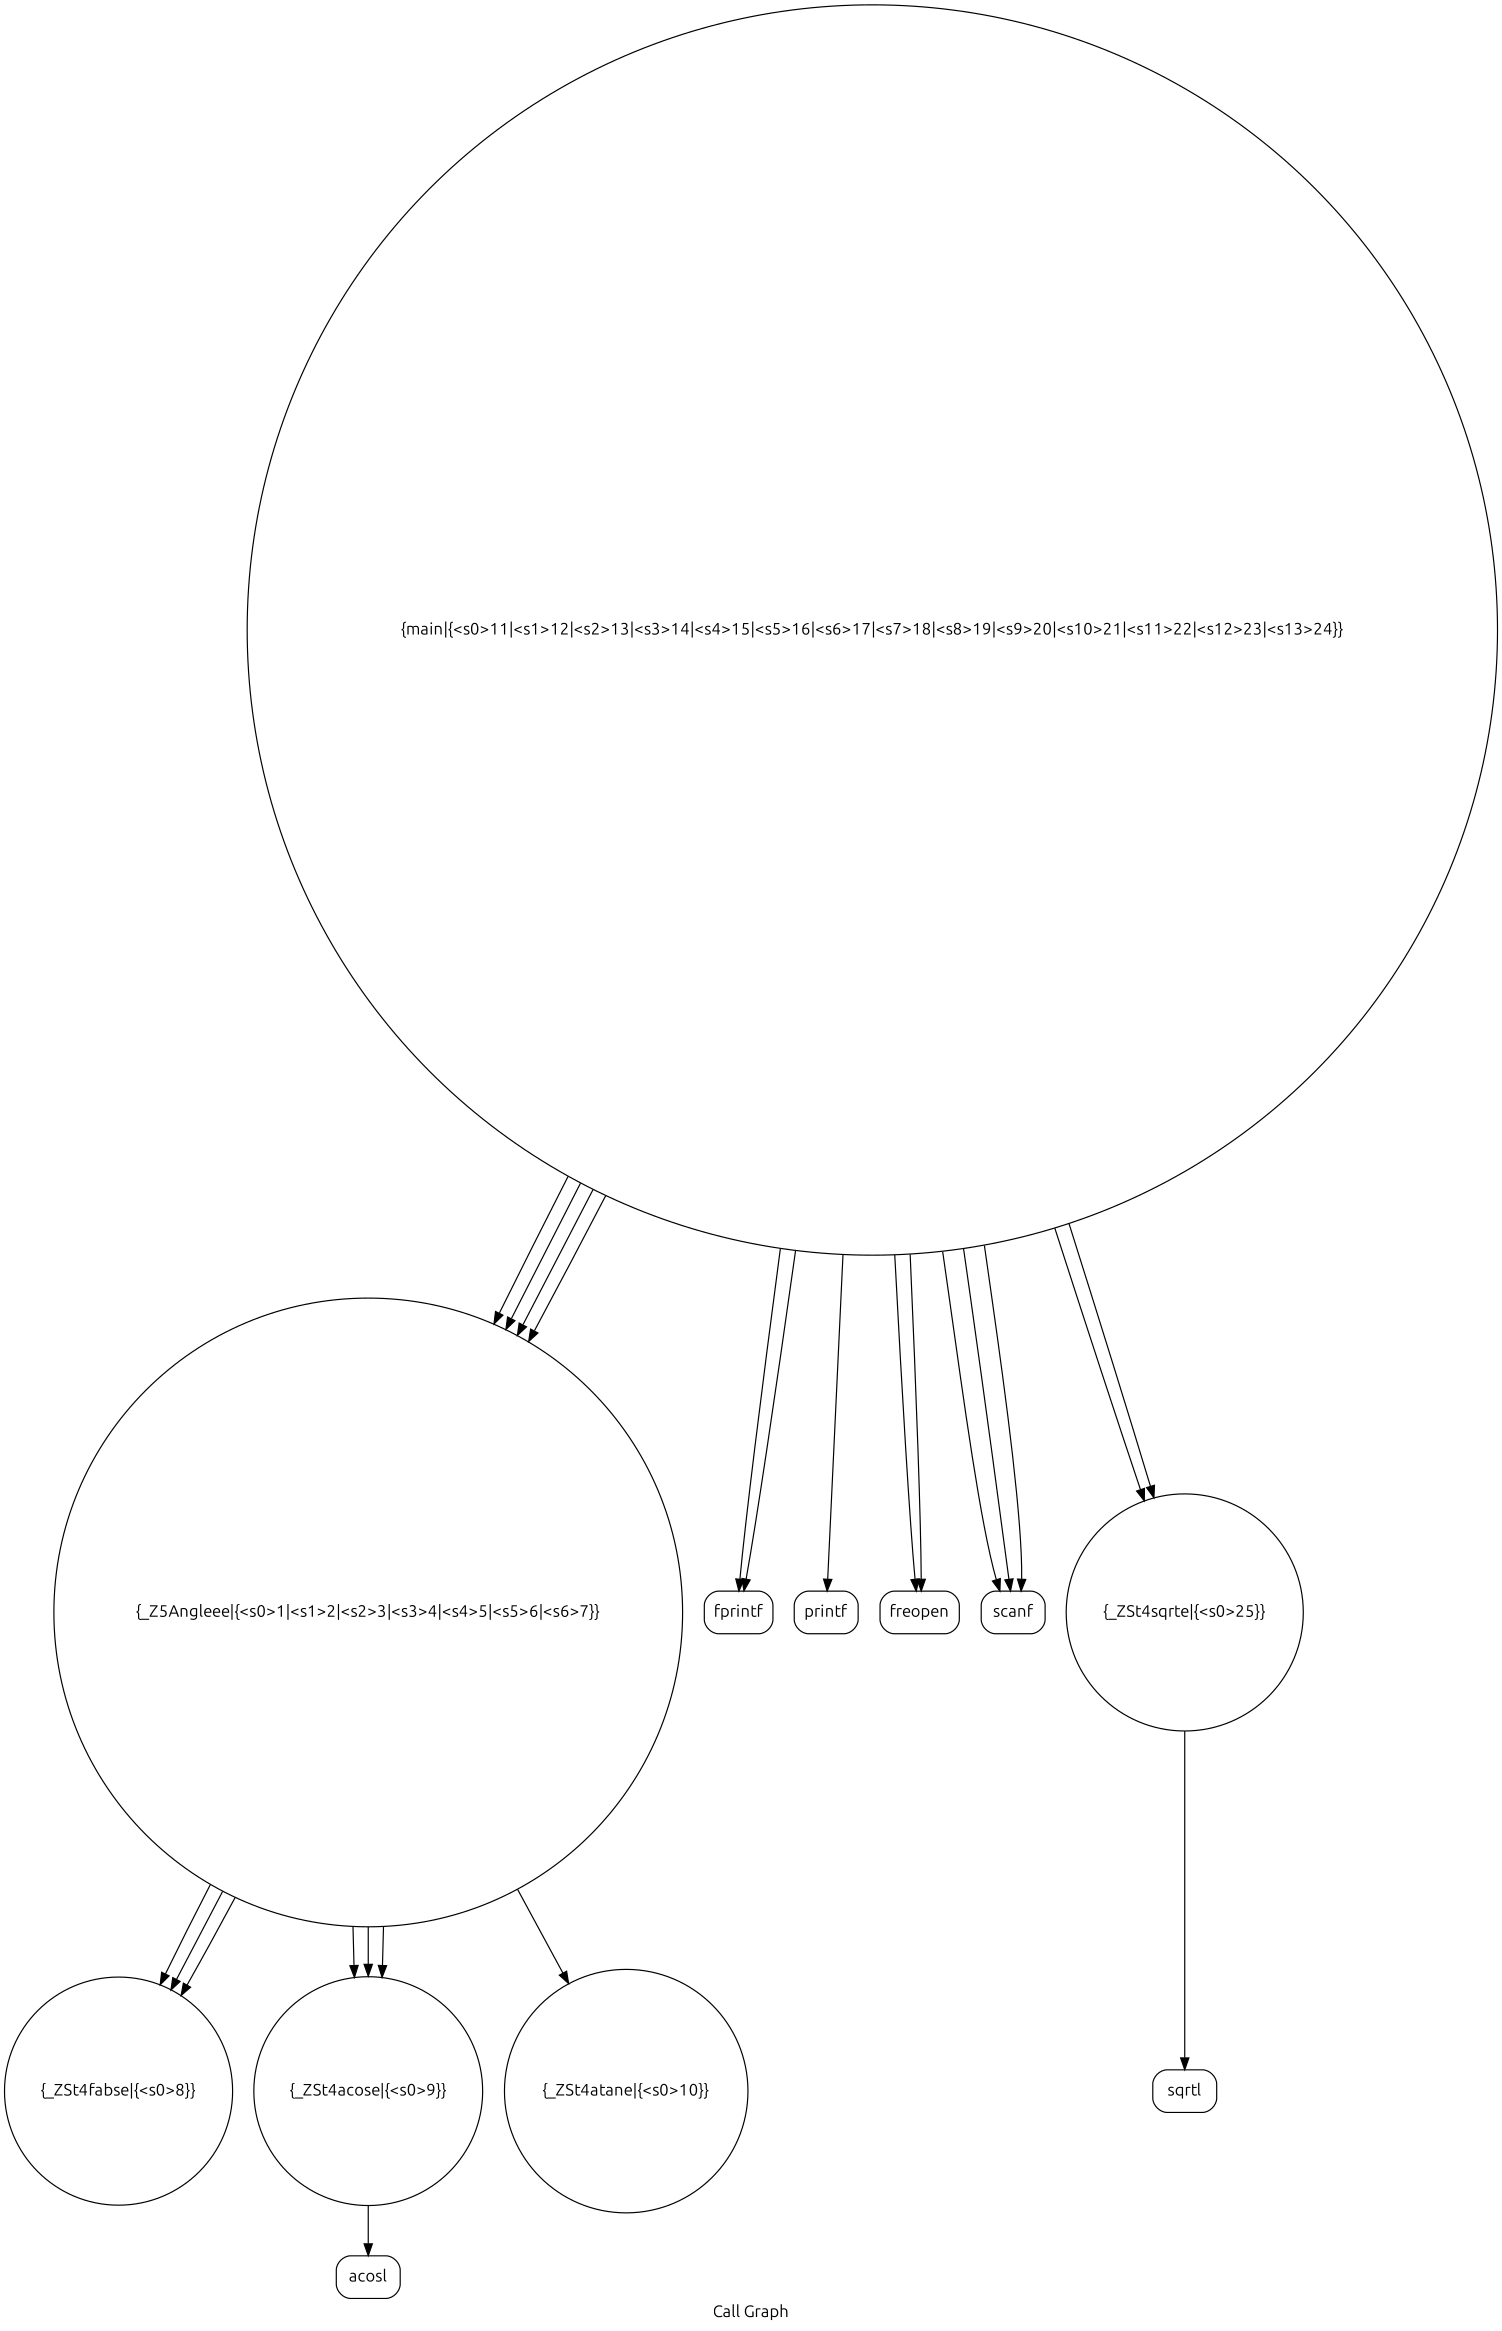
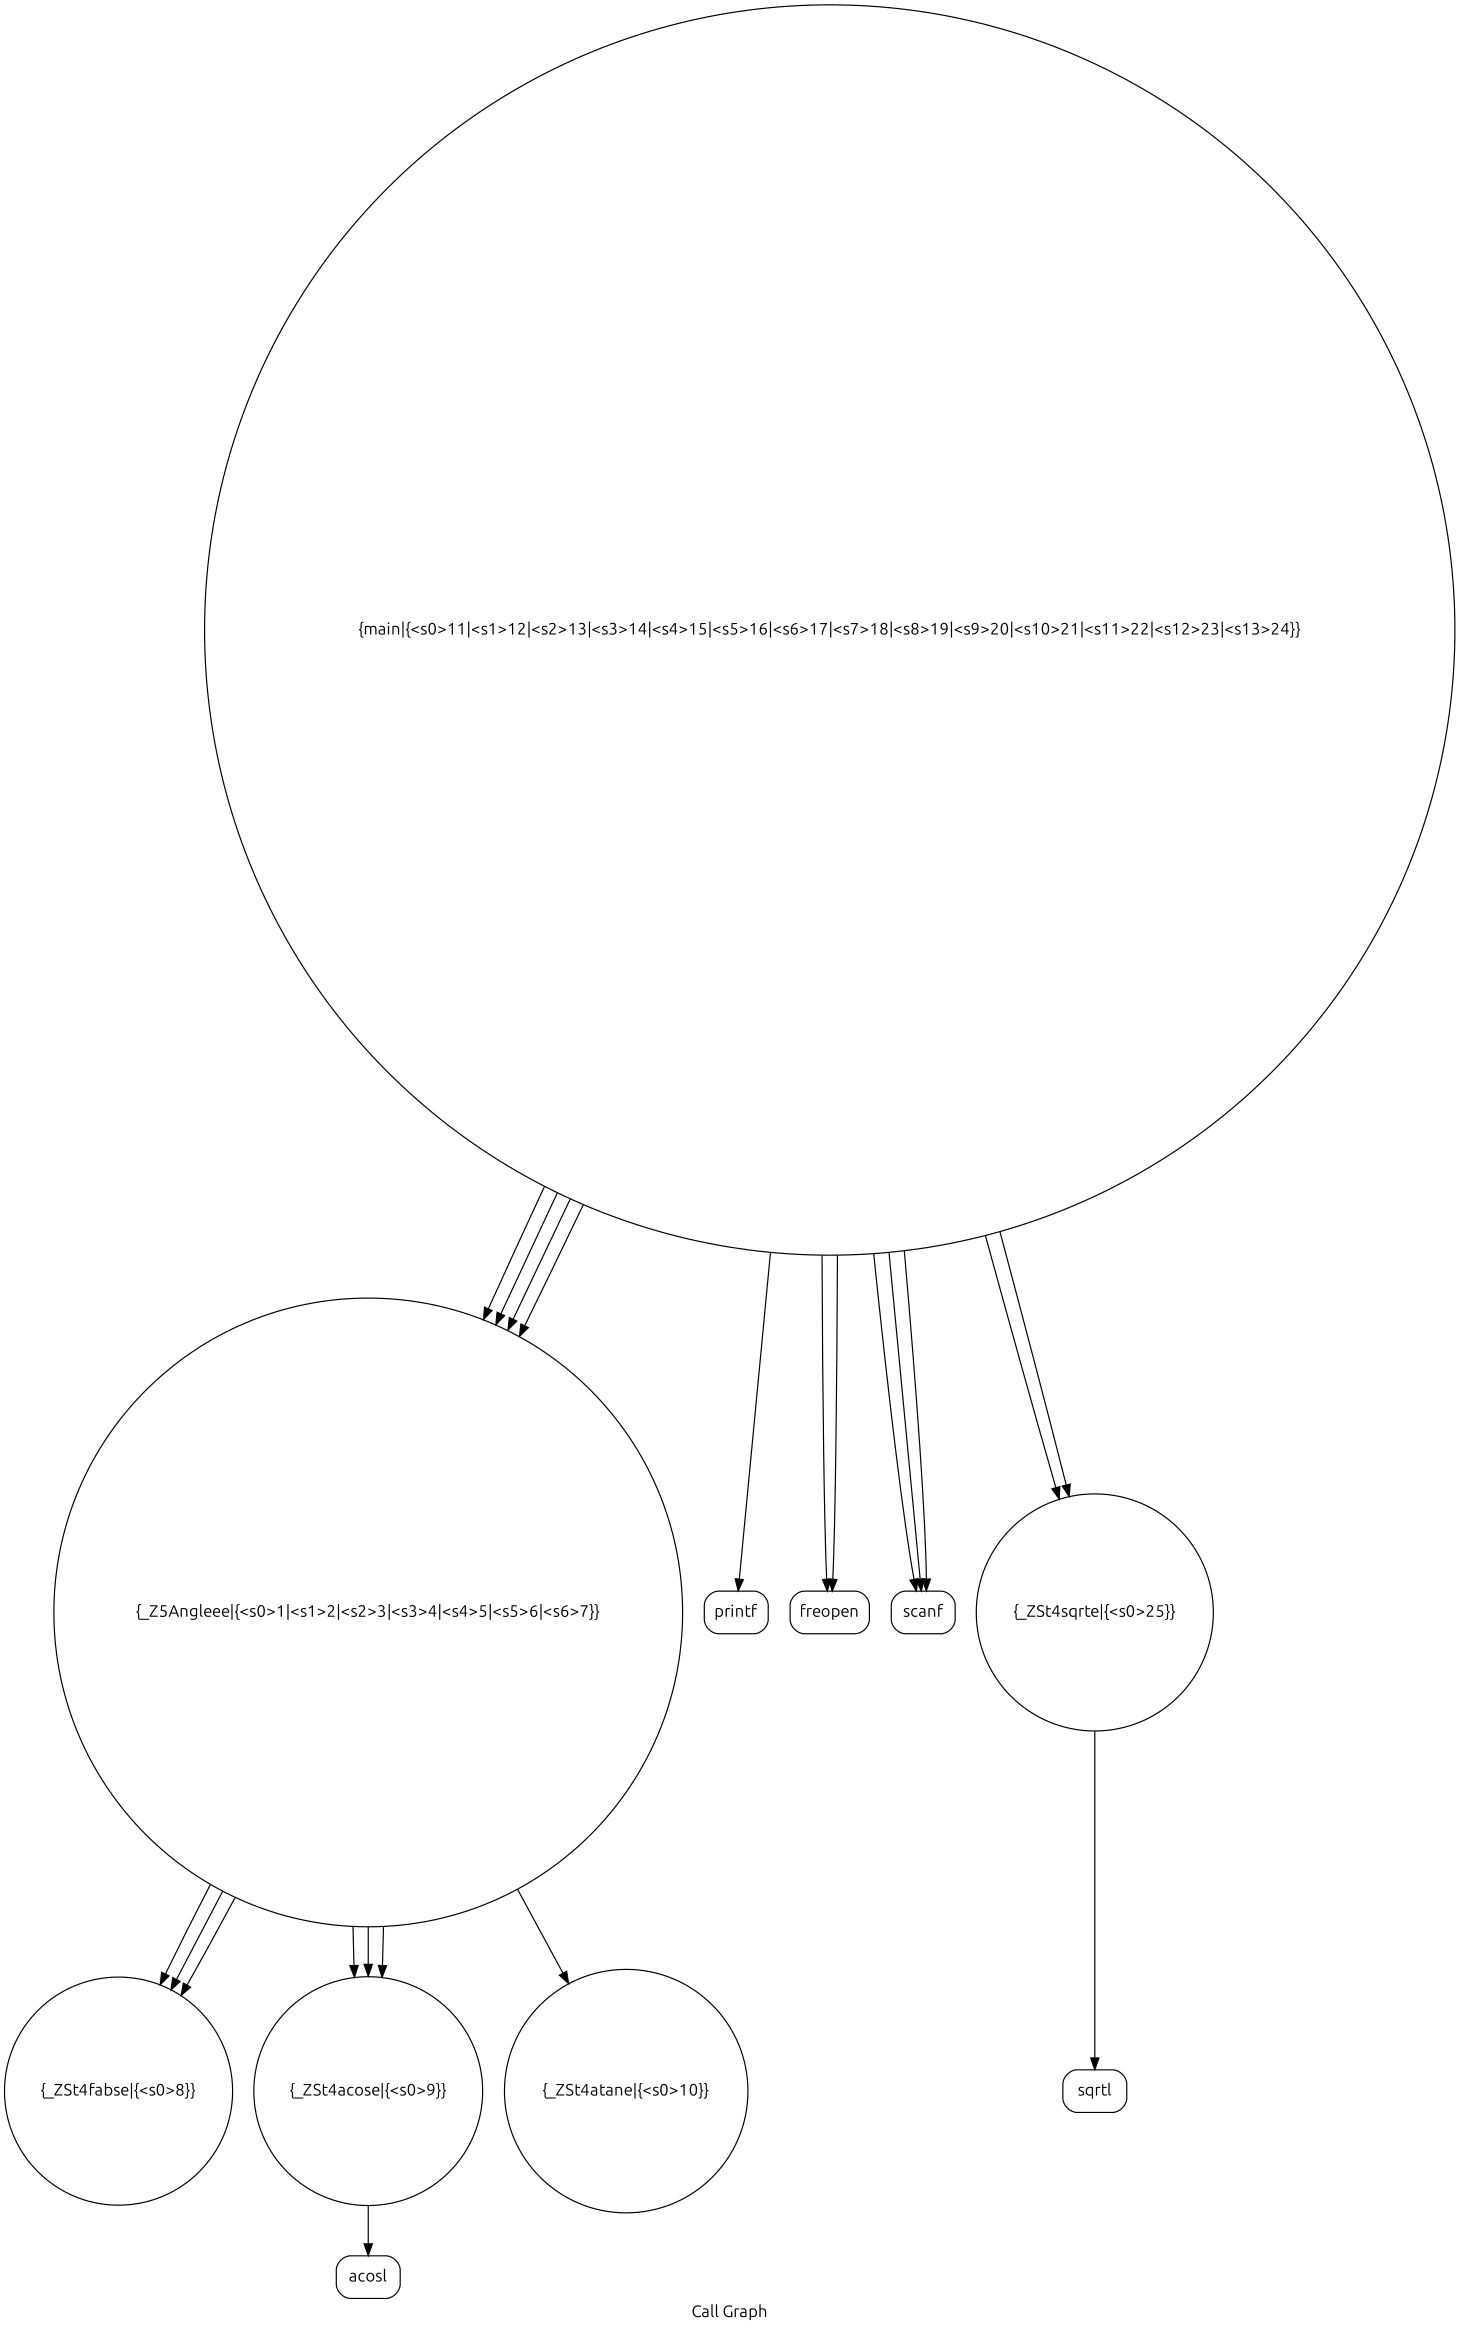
node "fprintf": removed
